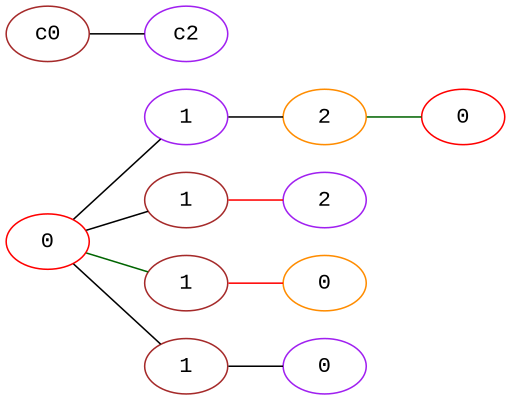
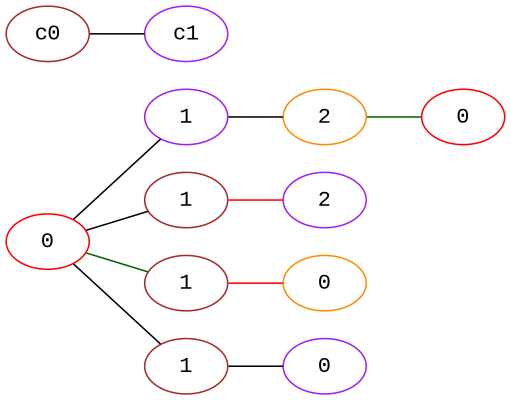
node "c2": label "c2" -> "c1"
